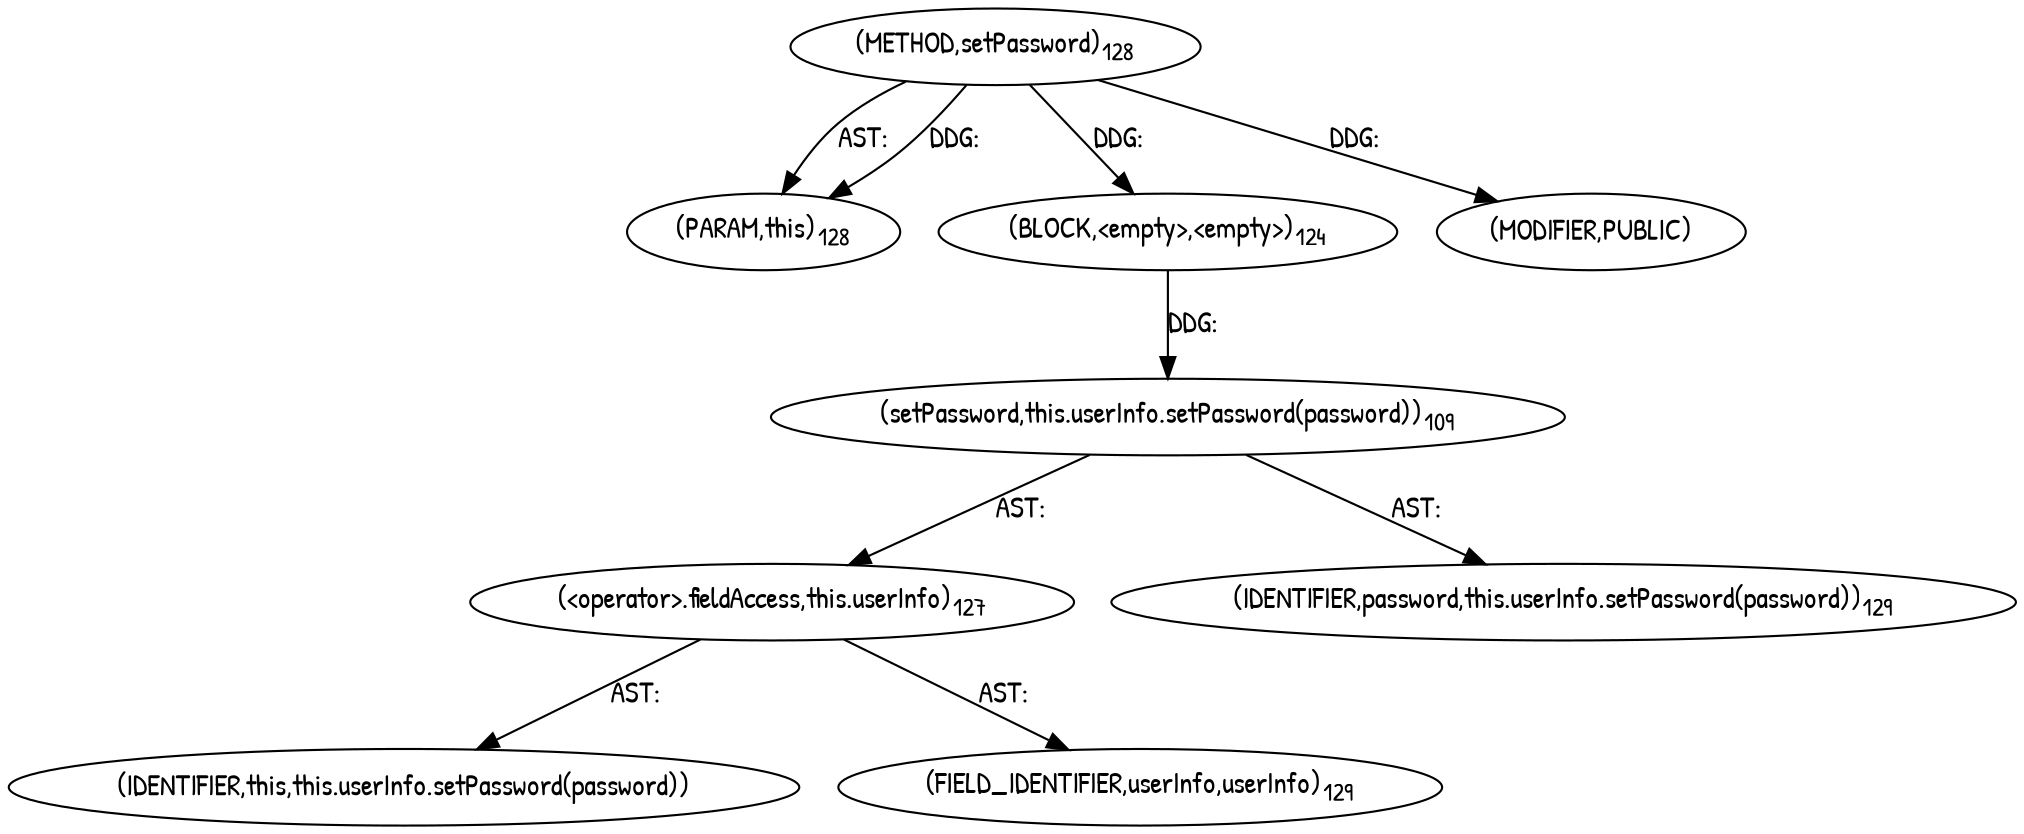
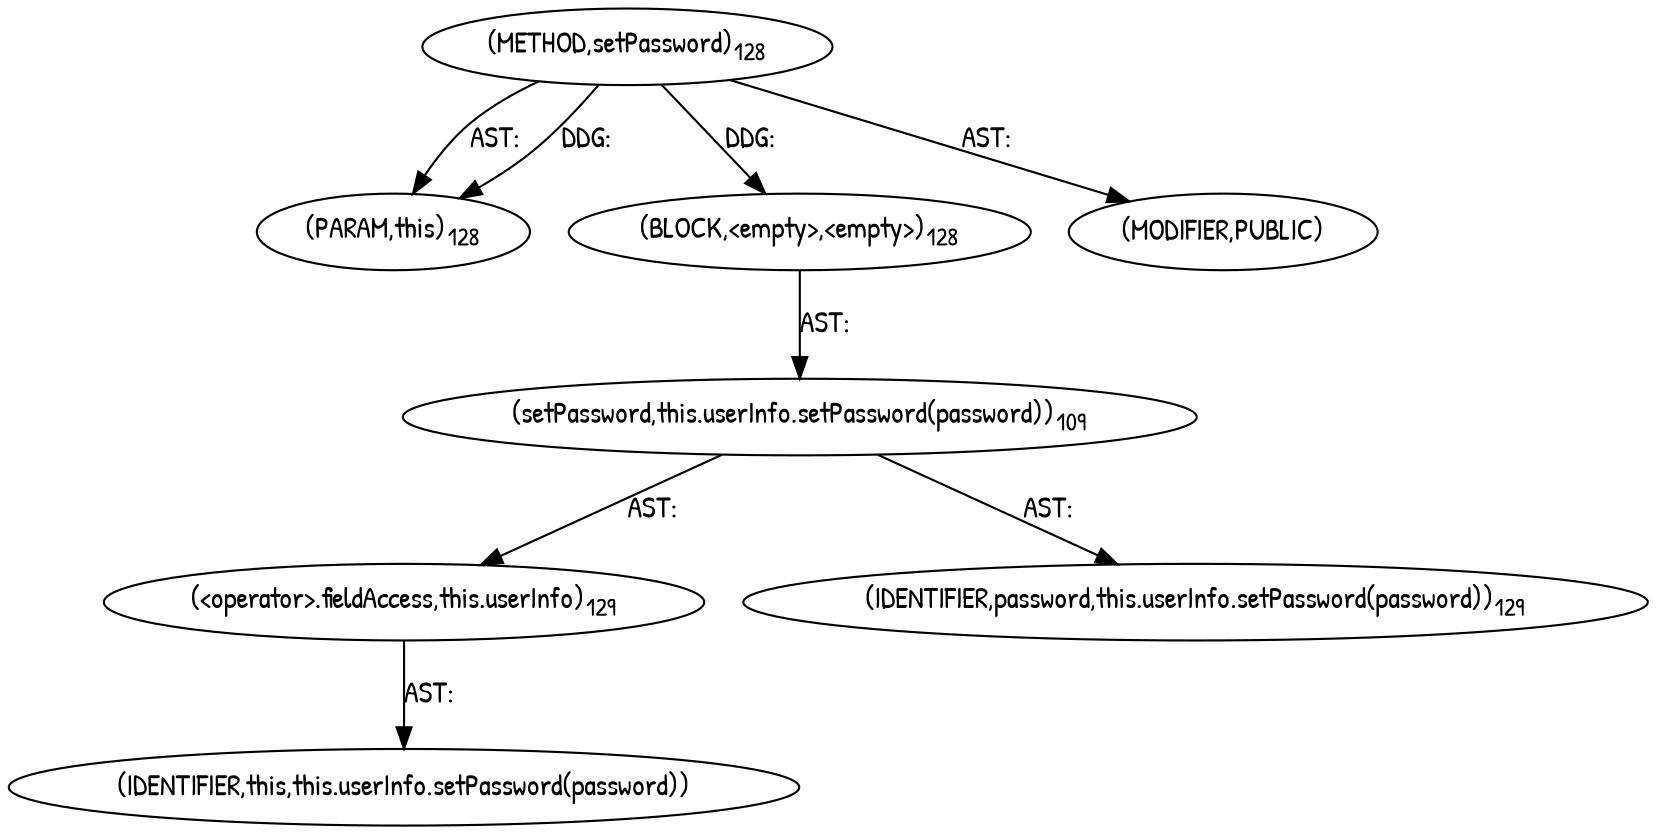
edge "(METHOD,setPassword)" -> "(MODIFIER,PUBLIC)": label "DDG: " -> "AST: "
node "(BLOCK,<empty>,<empty>)": text "124" -> "128"
edge "(BLOCK,<empty>,<empty>)" -> "(setPassword,this.userInfo.setPassword(password))": label "DDG: " -> "AST: "
node "(<operator>.fieldAccess,this.userInfo)": text "127" -> "129"
node "(FIELD_IDENTIFIER,userInfo,userInfo)": removed
